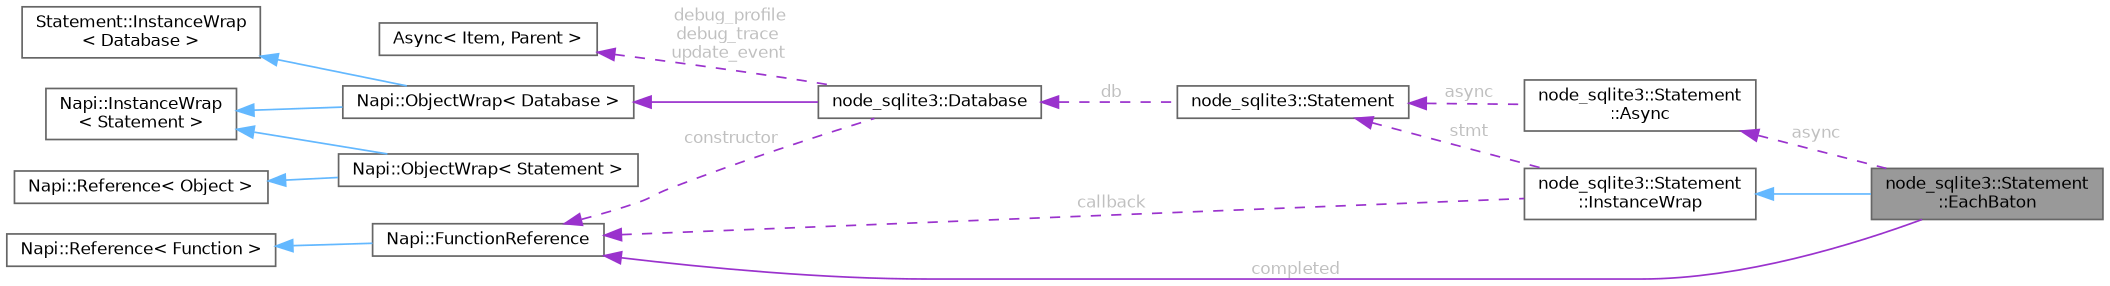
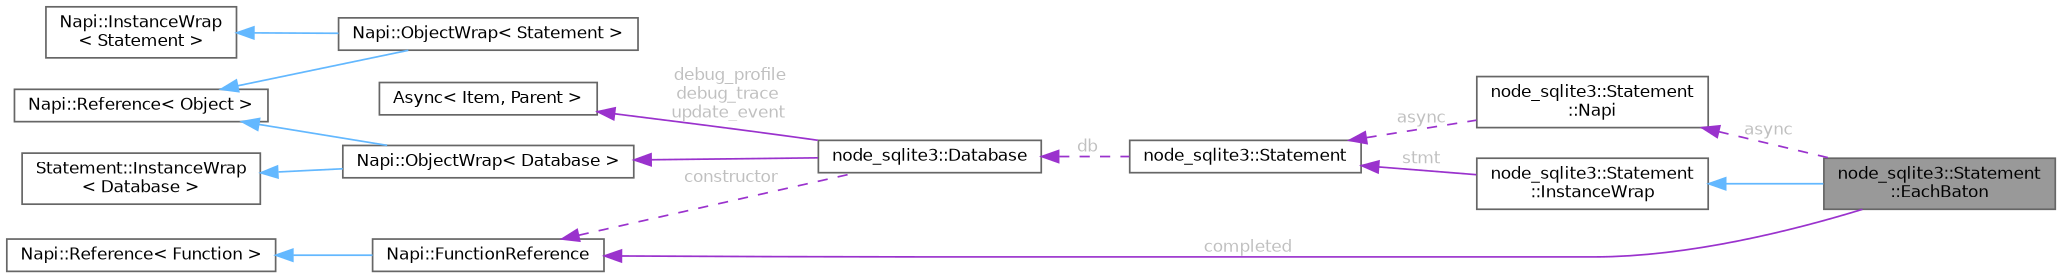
edge "node_sqlite3::Database" -> "Async< Item, Parent >": style dashed -> solid
node "node_sqlite3::Statement ::Async": label "node_sqlite3::Statement ::Async" -> "node_sqlite3::Statement ::Napi"
edge "Napi::ObjectWrap< Database >" -> "Napi::InstanceWrap < Statement >": now "Napi::ObjectWrap< Database >" -> "Napi::Reference< Object >"
edge "node_sqlite3::Statement ::InstanceWrap" -> "node_sqlite3::Statement": style dashed -> solid
edge "node_sqlite3::Statement ::InstanceWrap" -> "Napi::FunctionReference": removed, label "callback"
